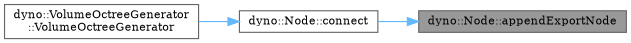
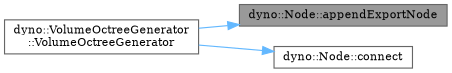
edge "dyno::Node::connect" -> "dyno::Node::appendExportNode": now "dyno::VolumeOctreeGenerator ::VolumeOctreeGenerator" -> "dyno::Node::appendExportNode"
